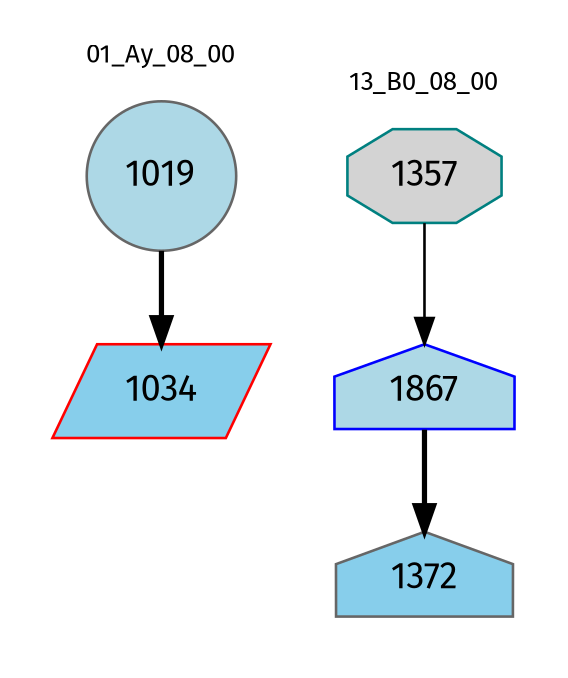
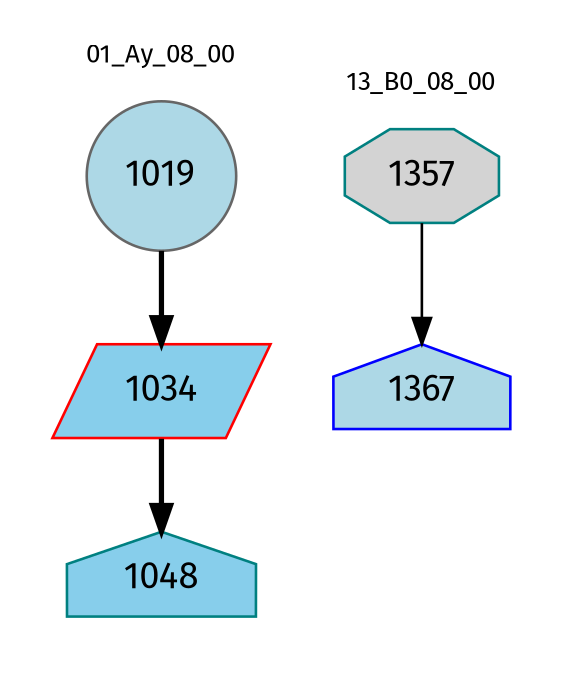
node "1867": label "1867" -> "1367"
node "1048": added
node "1372": removed
